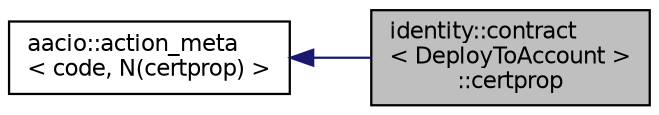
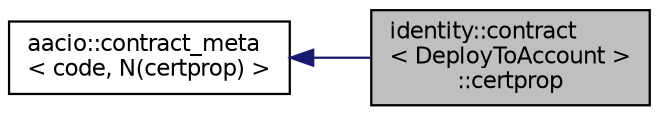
node "aacio::action_meta < code, N(certprop) >": label "aacio::action_meta < code, N(certprop) >" -> "aacio::contract_meta < code, N(certprop) >"
